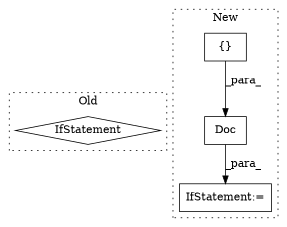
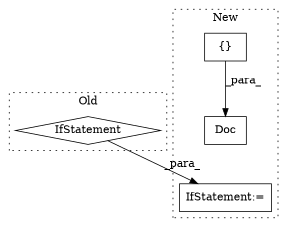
edge "Doc" -> "IfStatement:=": now "IfStatement" -> "IfStatement:="
